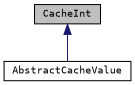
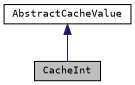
edge "AbstractCacheValue" -> "CacheInt": reversed
